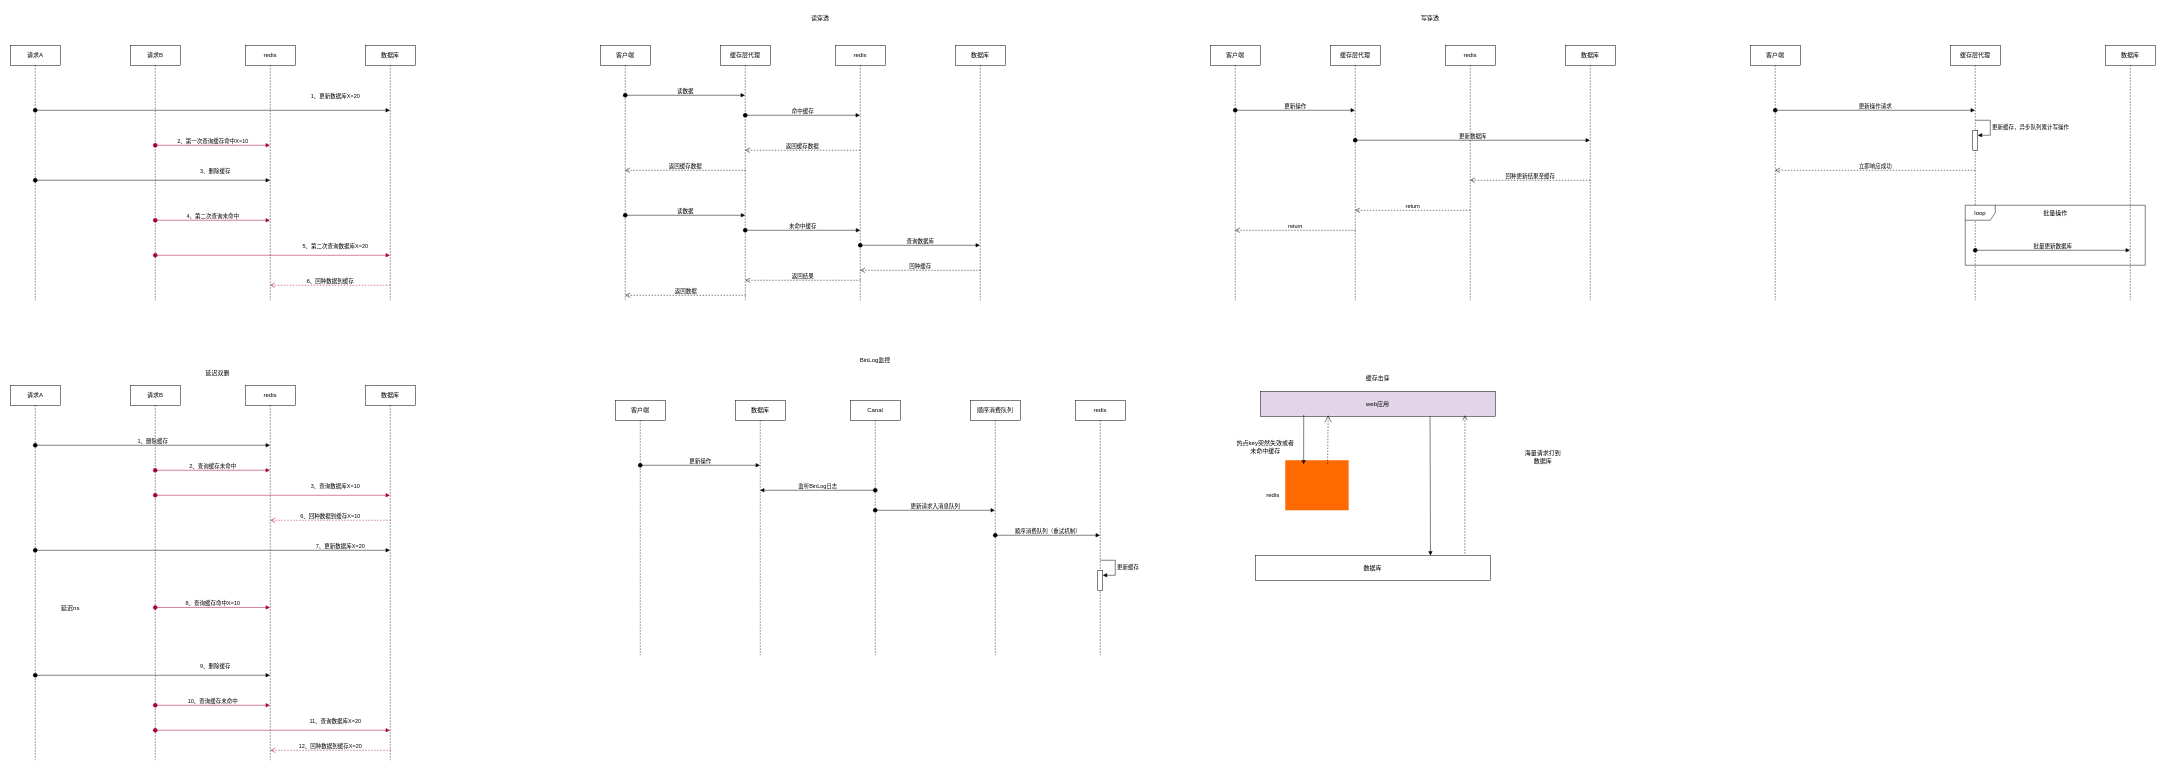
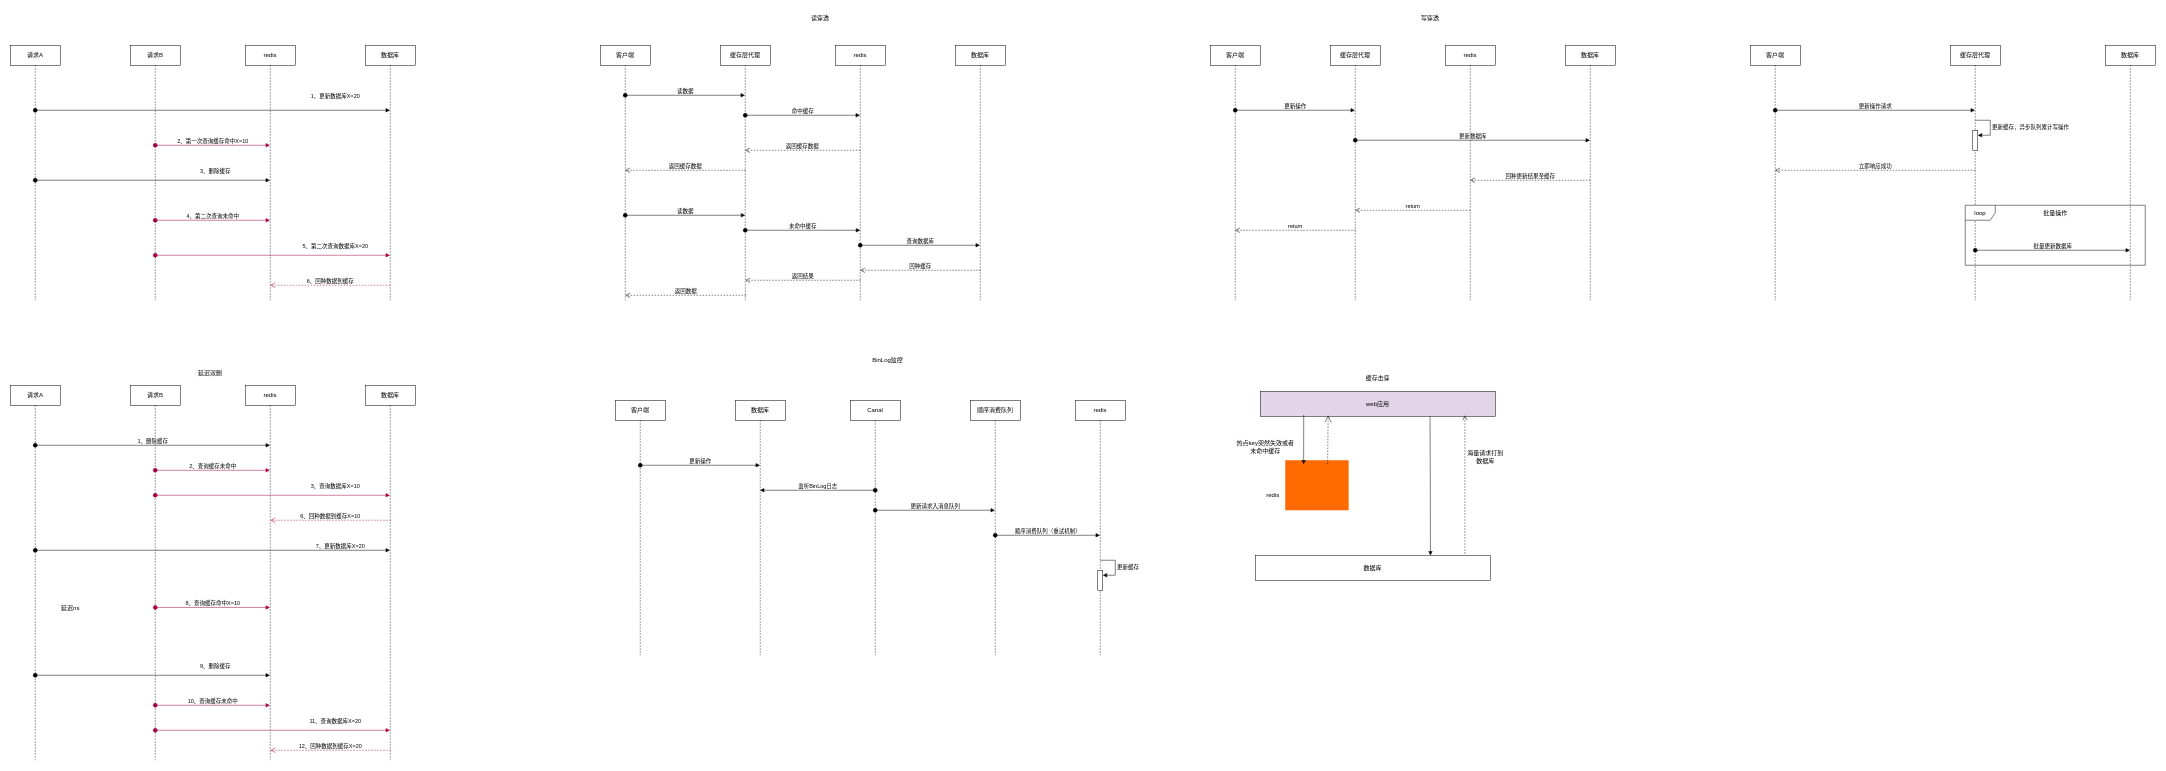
node "BinLog监控": moved (875, 360) -> (888, 360)
node "延迟双删": moved (218, 373) -> (210, 373)
node "海量请求打到 数据库": moved (1543, 457) -> (1485, 457)
